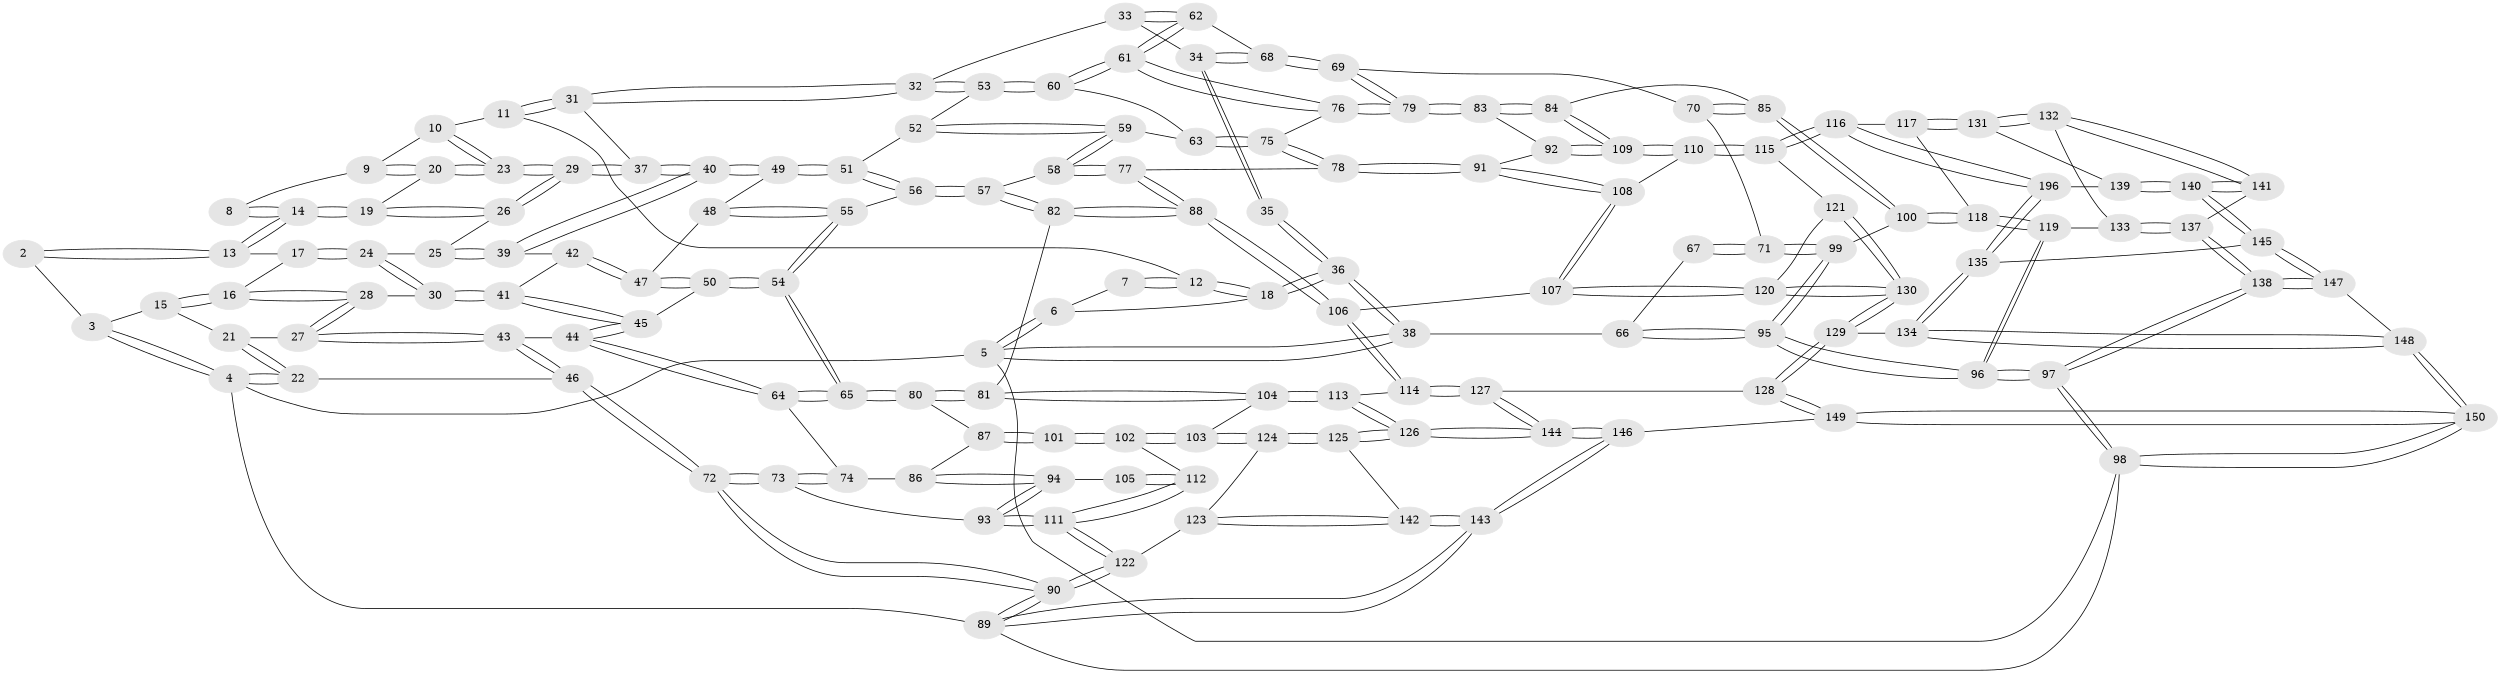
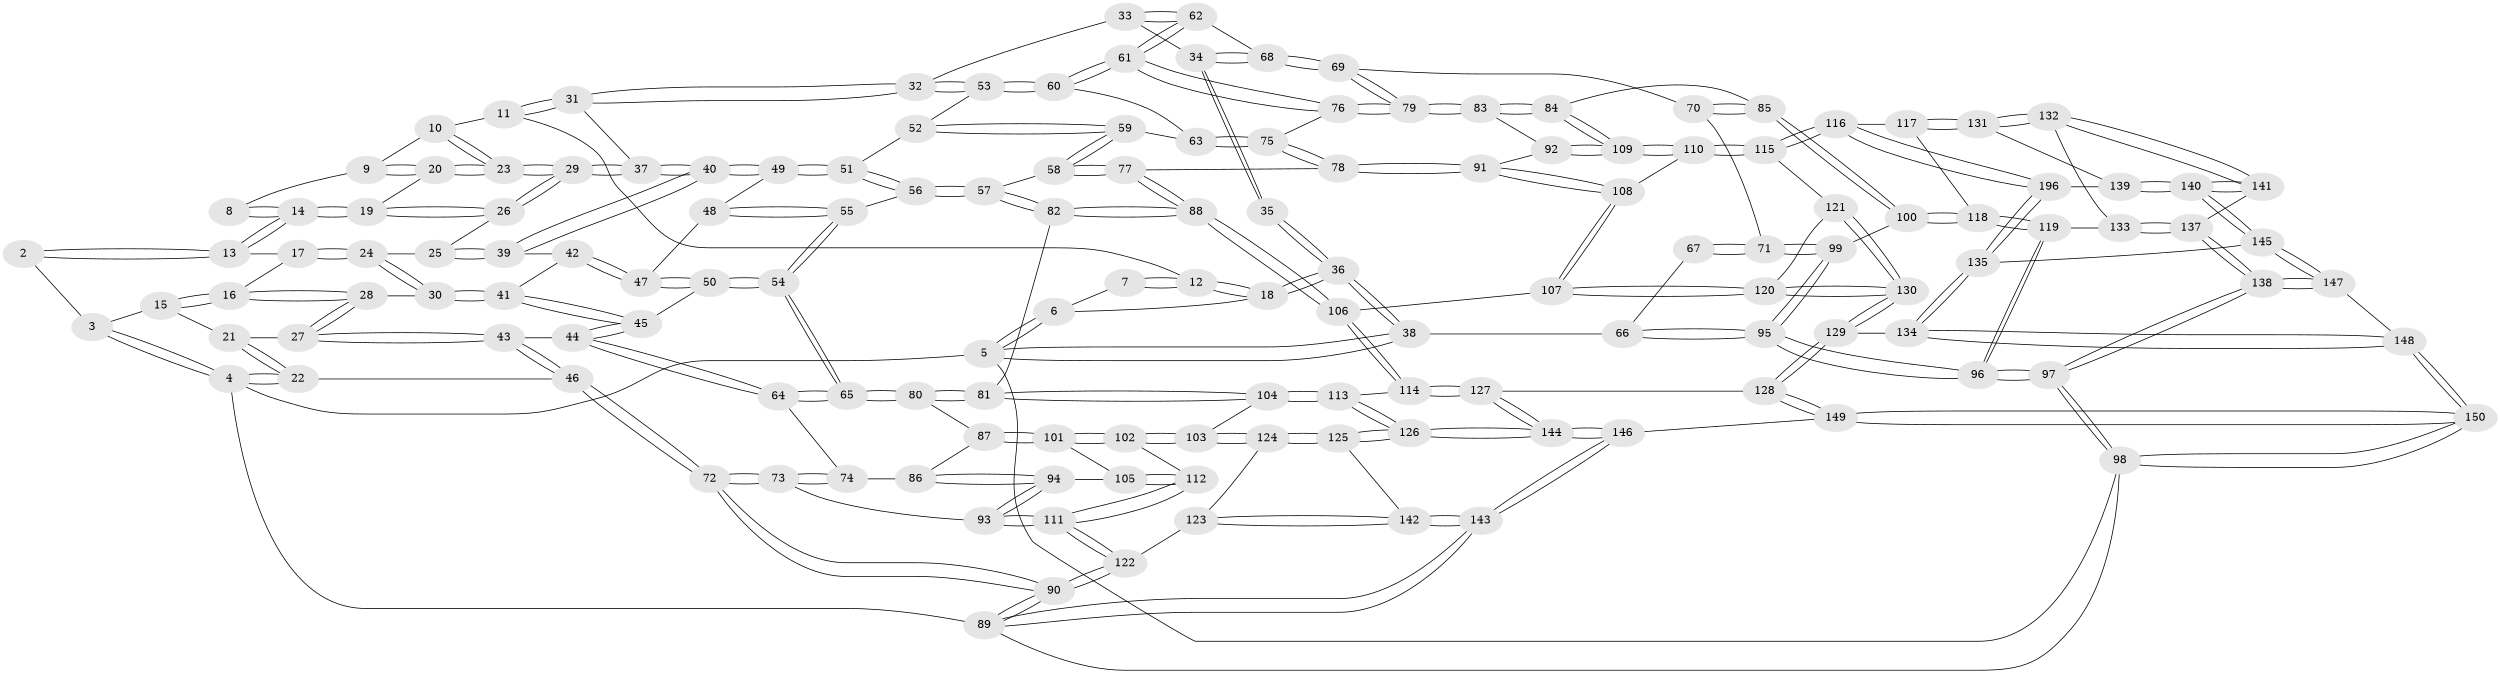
edge "101" -- "105": added
